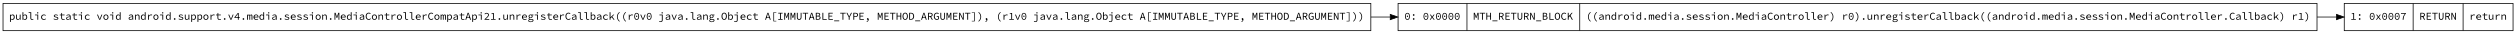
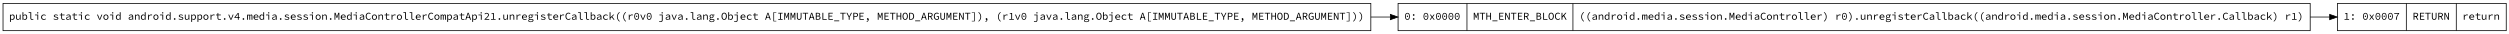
node "0: 0x0000": text "MTH_RETURN_BLOCK" -> "MTH_ENTER_BLOCK"
